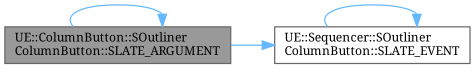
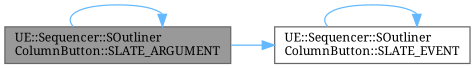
node "UE::ColumnButton::SOutliner ColumnButton::SLATE_ARGUMENT": label "UE::ColumnButton::SOutliner ColumnButton::SLATE_ARGUMENT" -> "UE::Sequencer::SOutliner ColumnButton::SLATE_ARGUMENT"
